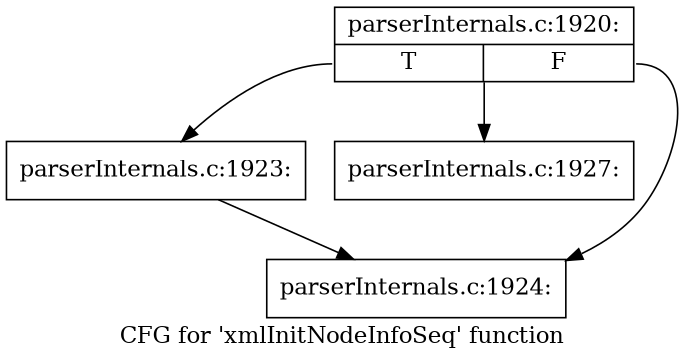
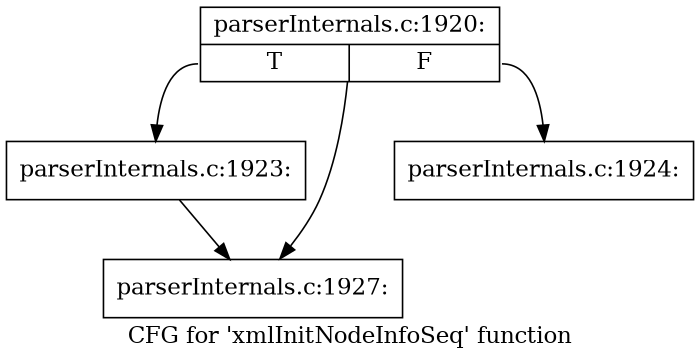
edge "parserInternals.c:1923:" -> "parserInternals.c:1924:": now "parserInternals.c:1923:" -> "parserInternals.c:1927:"
